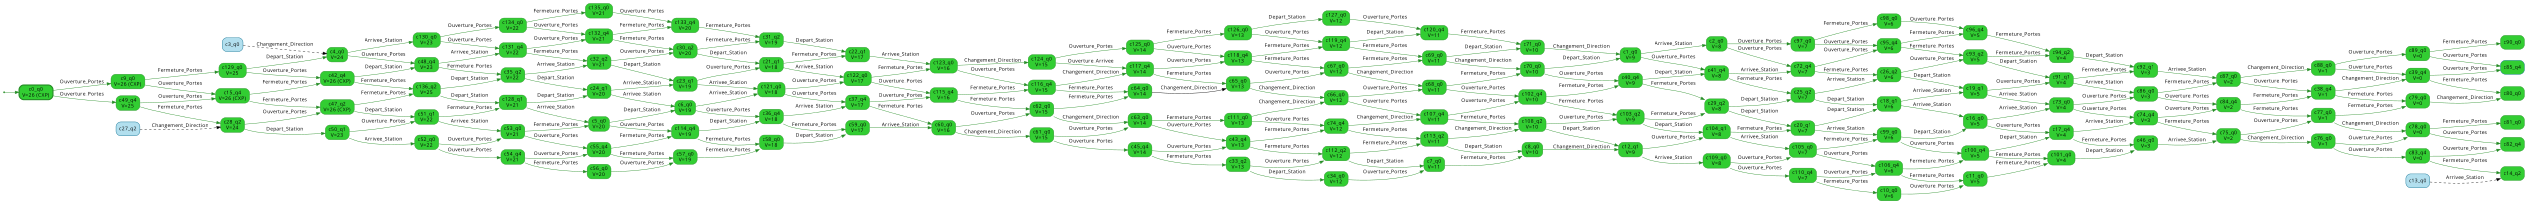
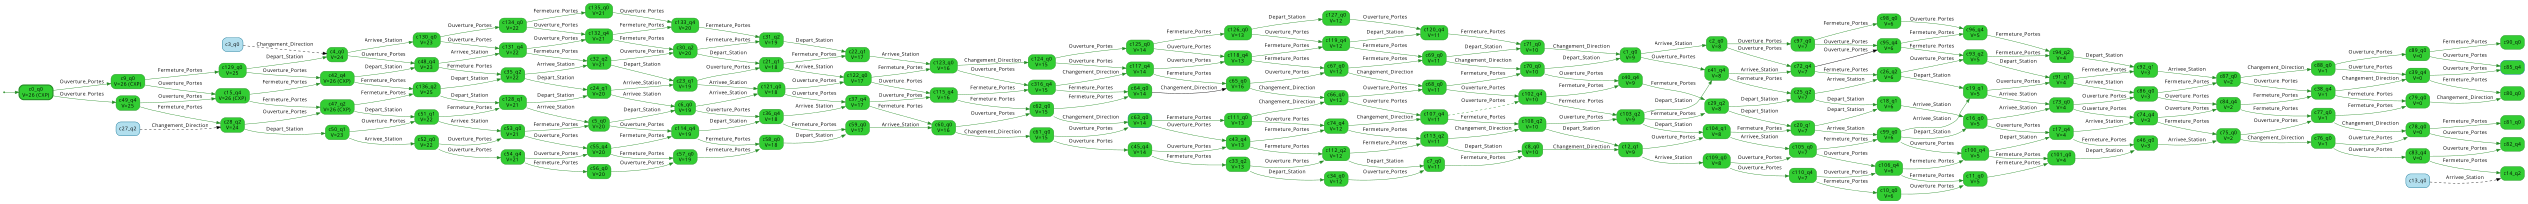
edge "c72_q4 V=7" -> "c95_q4 V=6": color forestgreen -> black
edge "c124_q0 V=15" -> "c117_q4 V=14": label "Ouverture_Arrivee" -> "Ouverture_Portes"
edge "c40_q4 V=9" -> "c41_q4 V=8": now "c103_q2 V=9" -> "c41_q4 V=8"
node "c65_q0 V=13": label "c65_q0 V=13" -> "c65_q0 V=16"
node "c116_q4 V=15": label "c116_q4 V=15" -> "c316_q4 V=15"
edge "c18_q1 V=6" -> "c19_q1 V=5": now "c99_q0 V=6" -> "c19_q1 V=5"
edge "c107_q4 V=11" -> "c102_q4 V=10": style solid -> dashed
node "c63_q0 V=14": color forestgreen -> deepskyblue4
